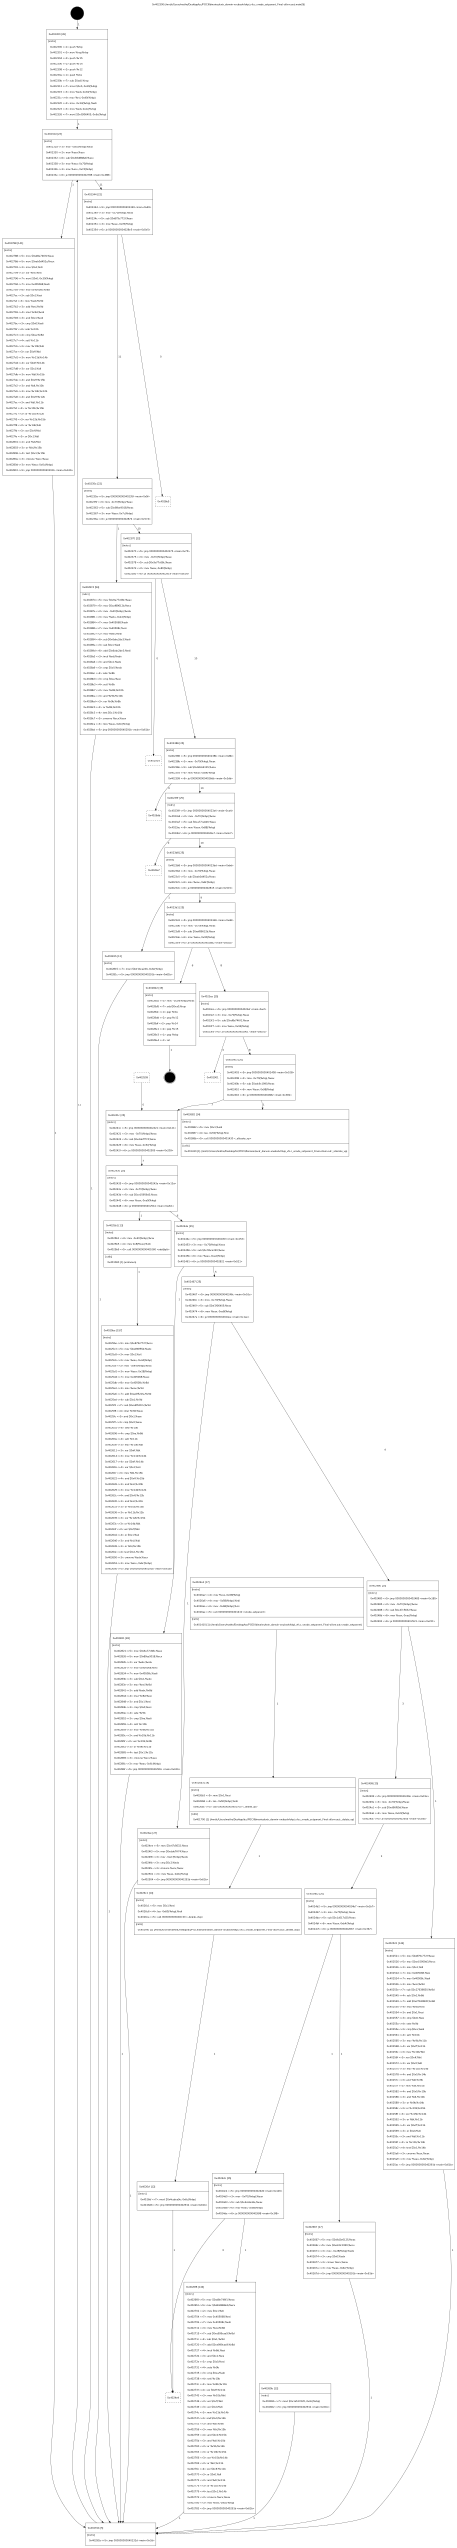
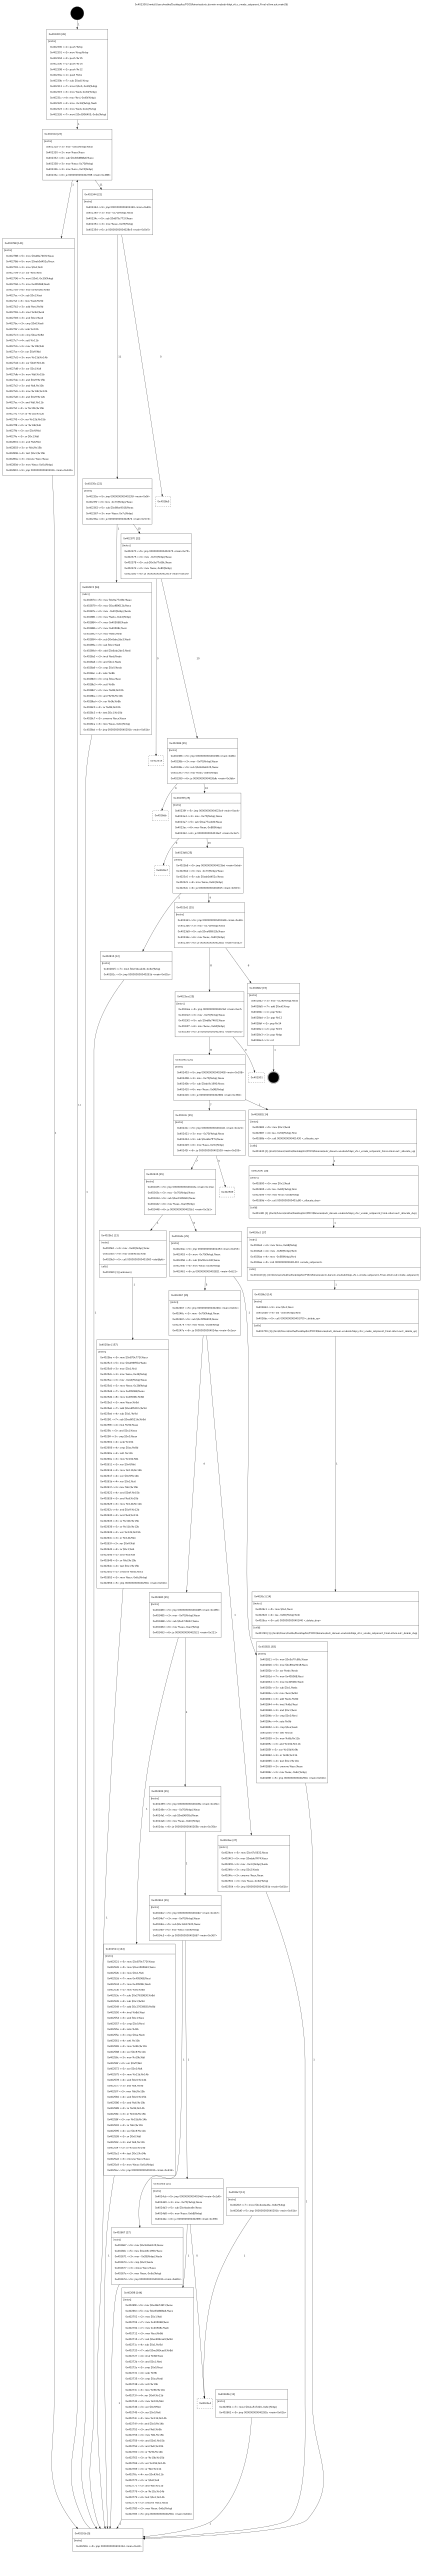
edge "0x402509" -> "0x40241c [25]": reversed
node "0x402690 [18]": added
edge "0x4026c1 [14]" -> "0x4026cf [12]": removed, label "1"
